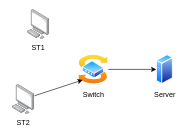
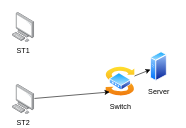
node "ST1": moved (38, 24) -> (23, 27)
node "Switch": moved (93, 69) -> (120, 81)
node "Server": moved (165, 69) -> (159, 66)
